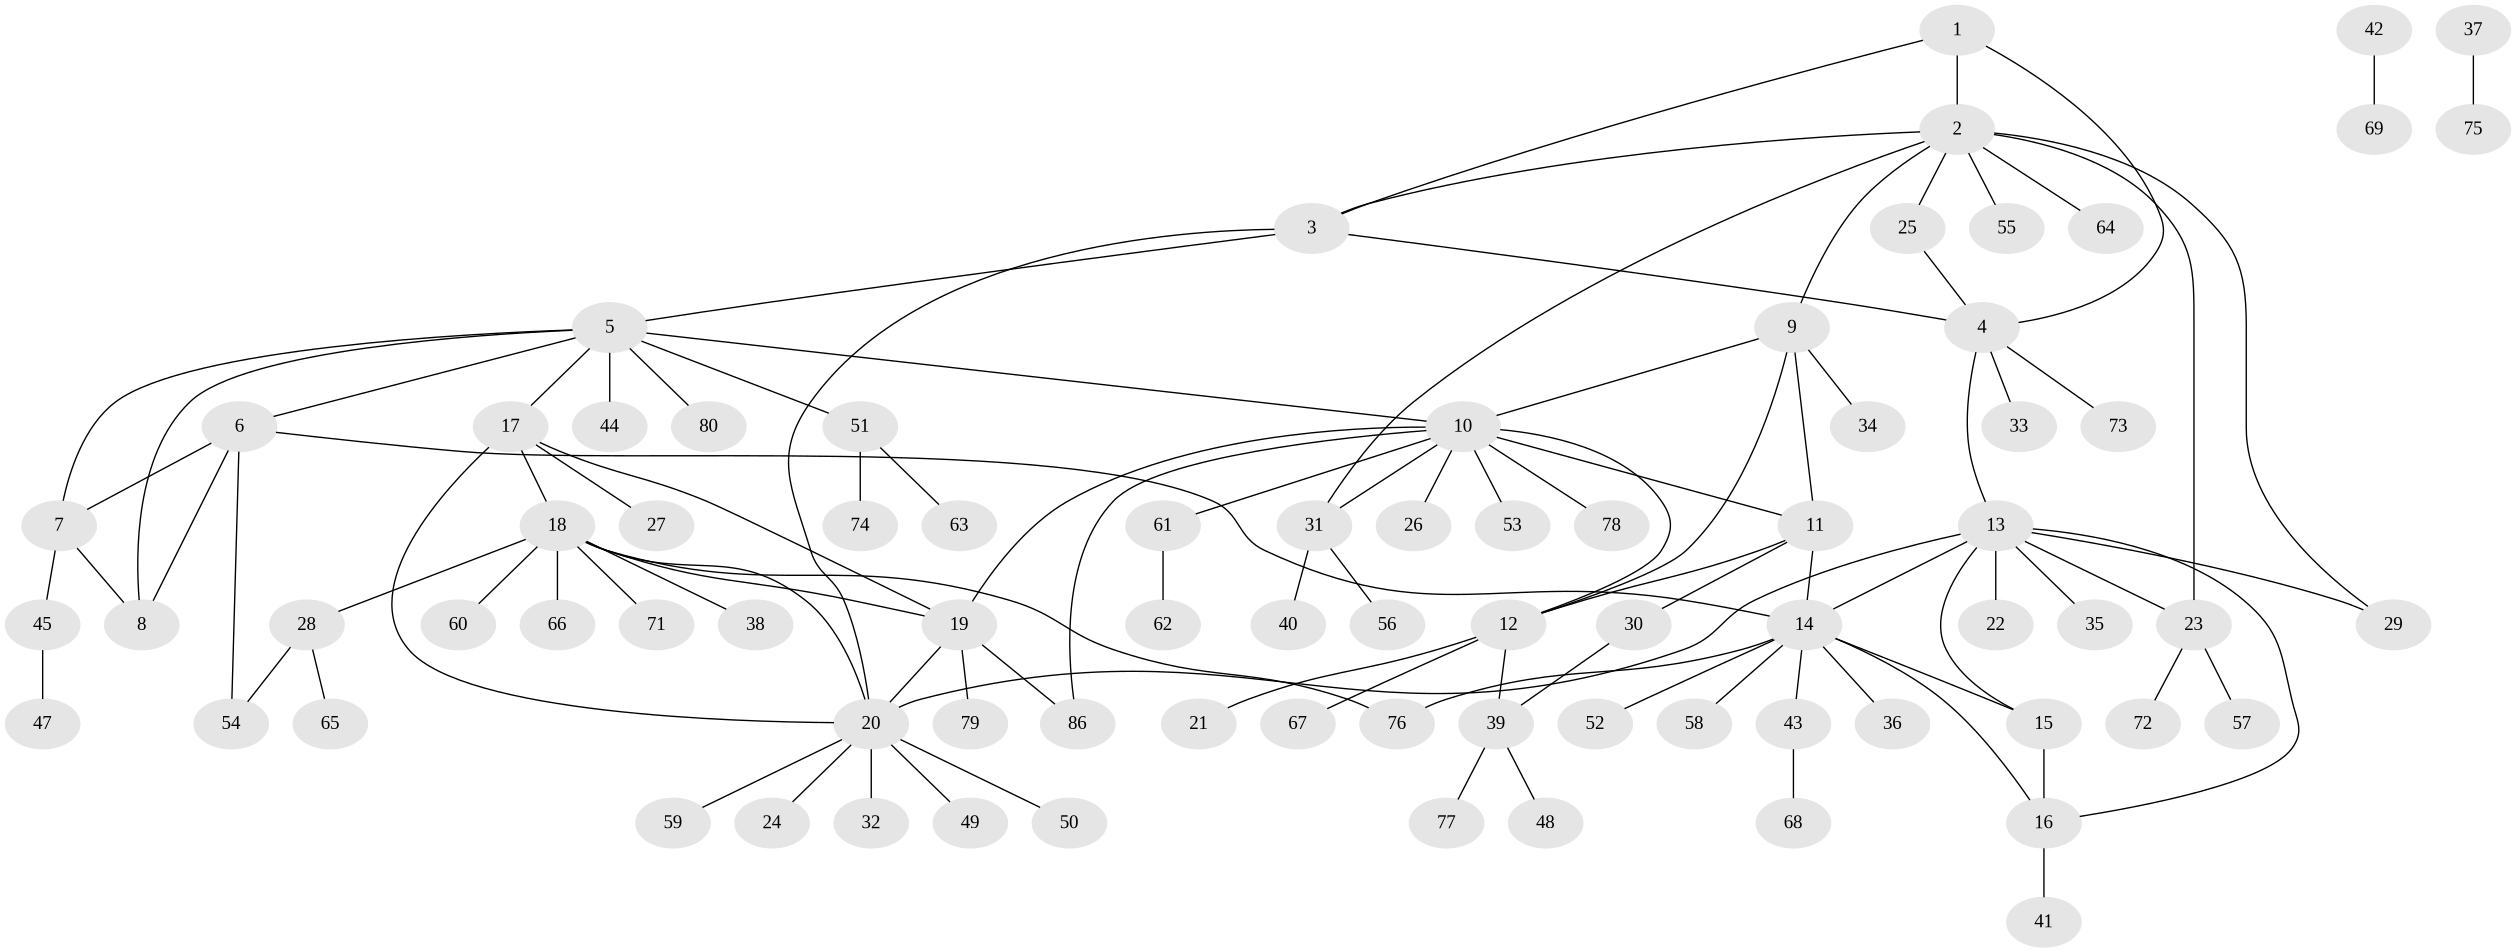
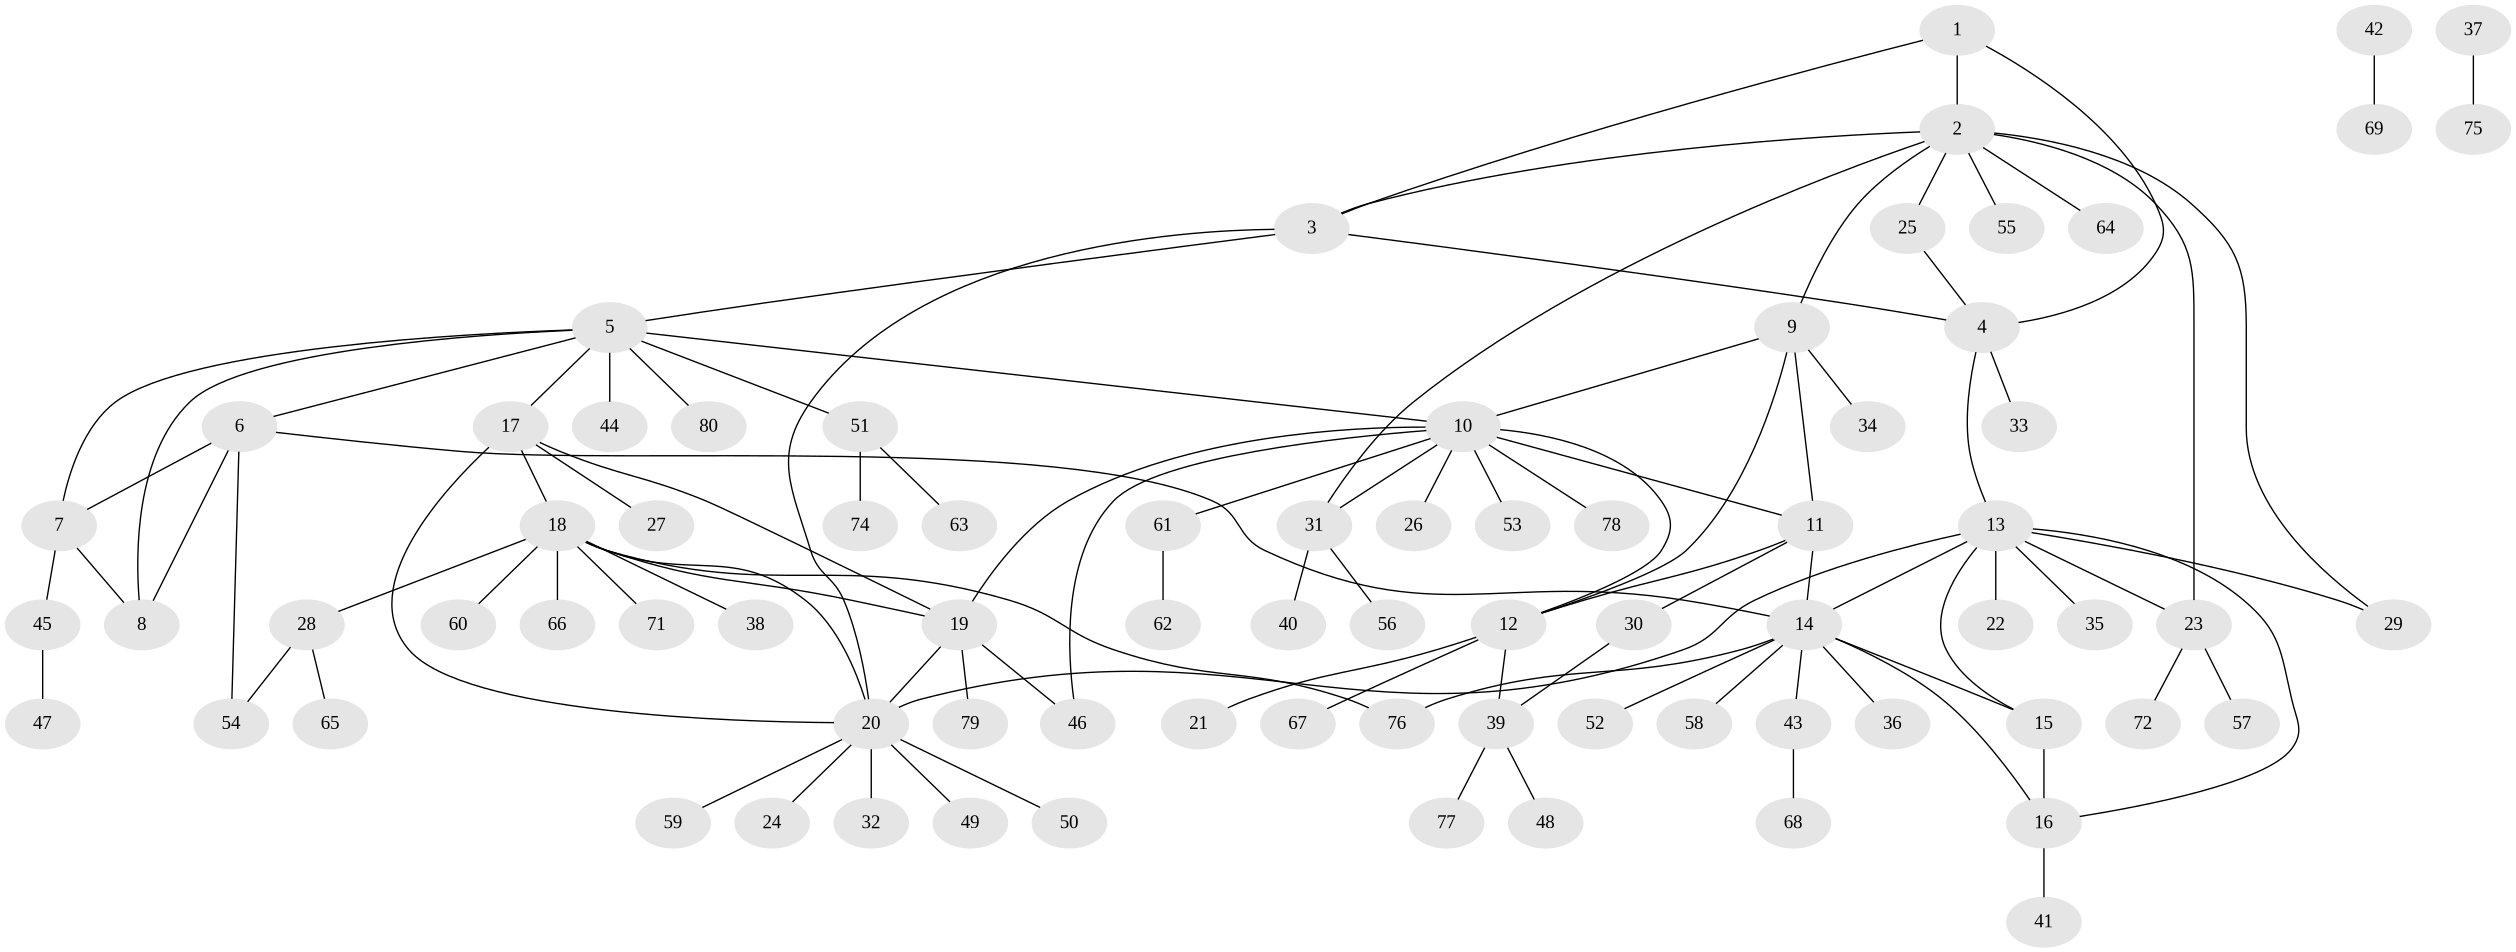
node "73": removed
node "86": label "86" -> "46"
